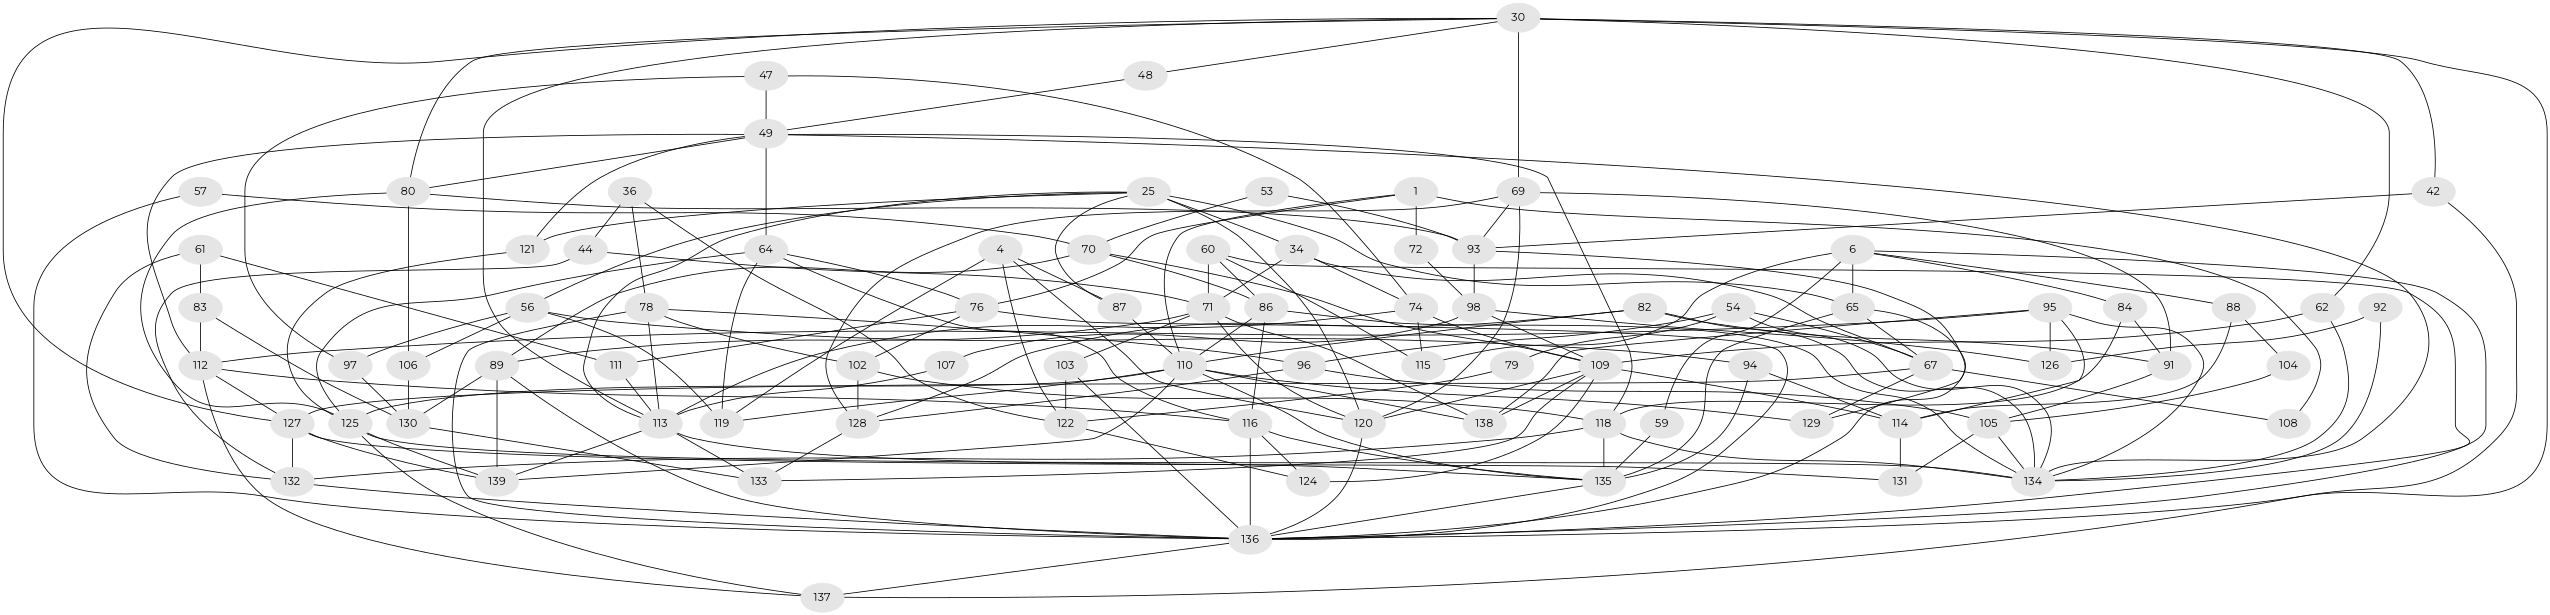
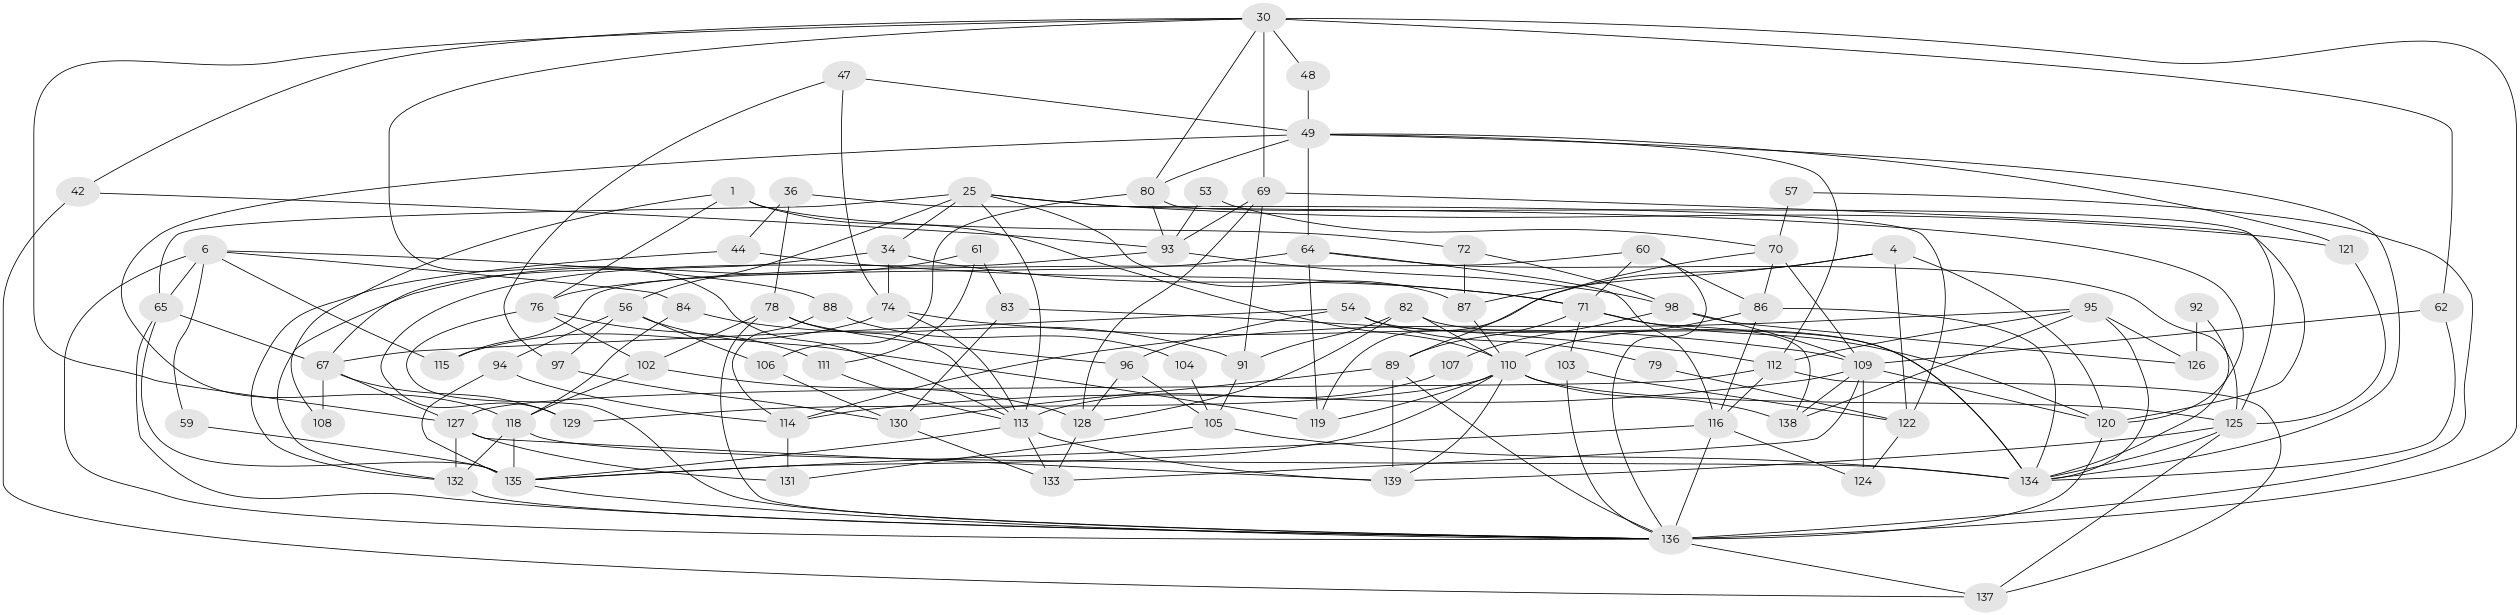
edge "72" -- "87": added
